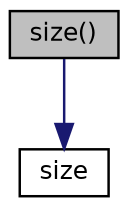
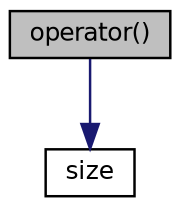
node "size()": label "size()" -> "operator()"
